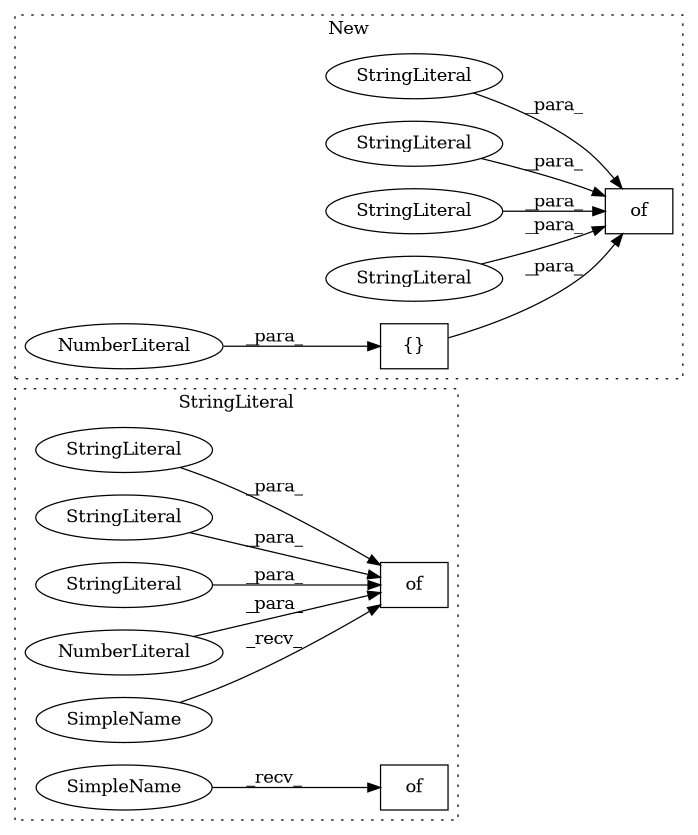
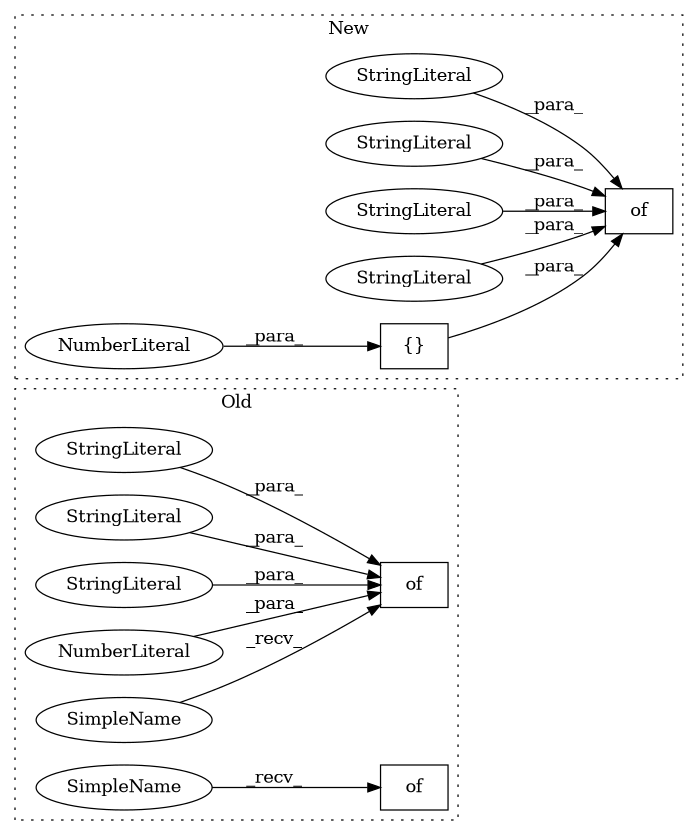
cluster "StringLiteral": label "StringLiteral" -> "Old"
